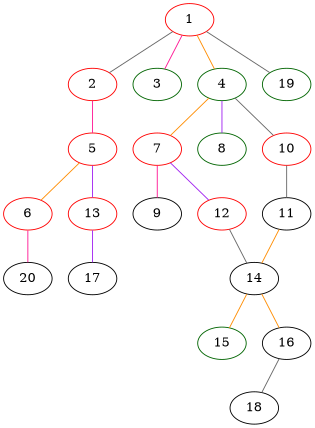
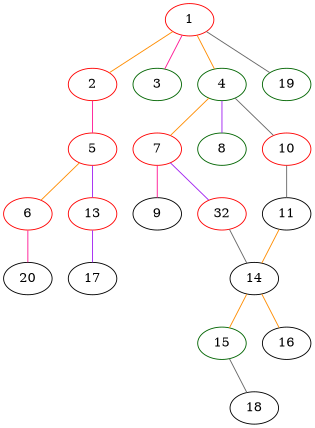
edge "1" -- "2": color gray40 -> darkorange
node "12": label "12" -> "32"
edge "16" -- "18": now "15" -- "18"
